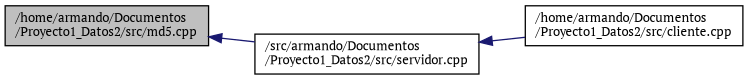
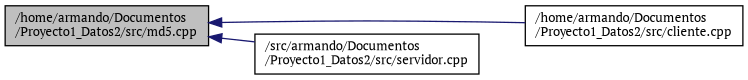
edge "/home/armando/Documentos /Proyecto1_Datos2/src/cliente.cpp" -> "/src/armando/Documentos /Proyecto1_Datos2/src/servidor.cpp": now "/home/armando/Documentos /Proyecto1_Datos2/src/cliente.cpp" -> "/home/armando/Documentos /Proyecto1_Datos2/src/md5.cpp"
